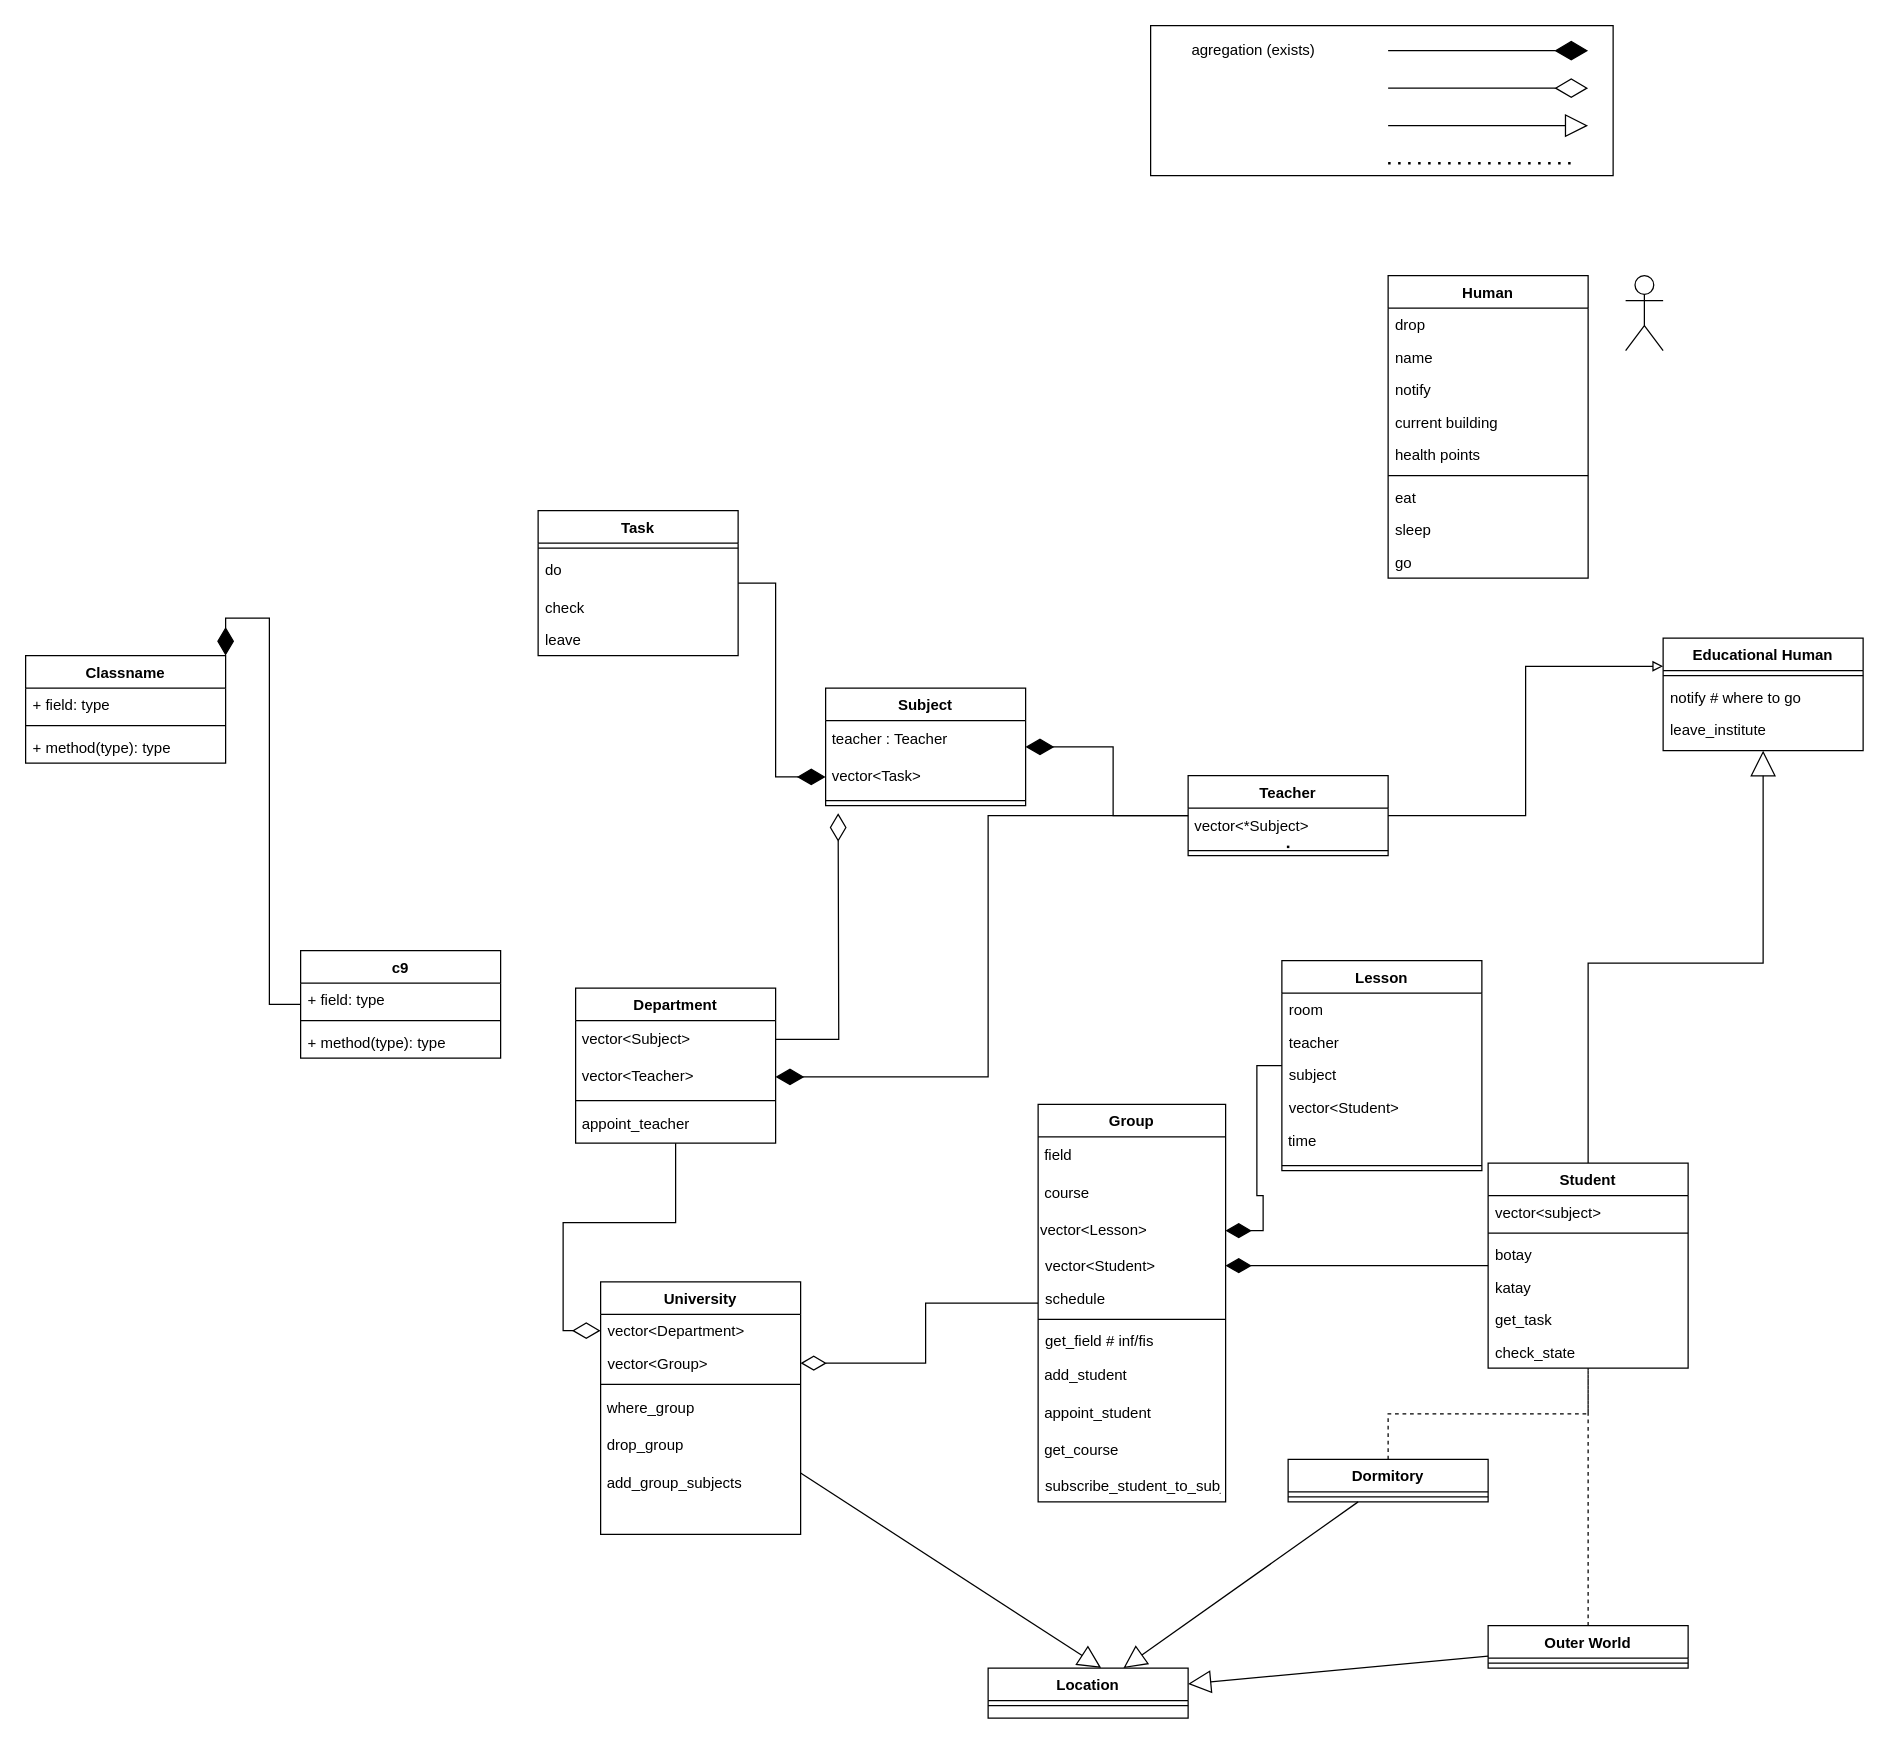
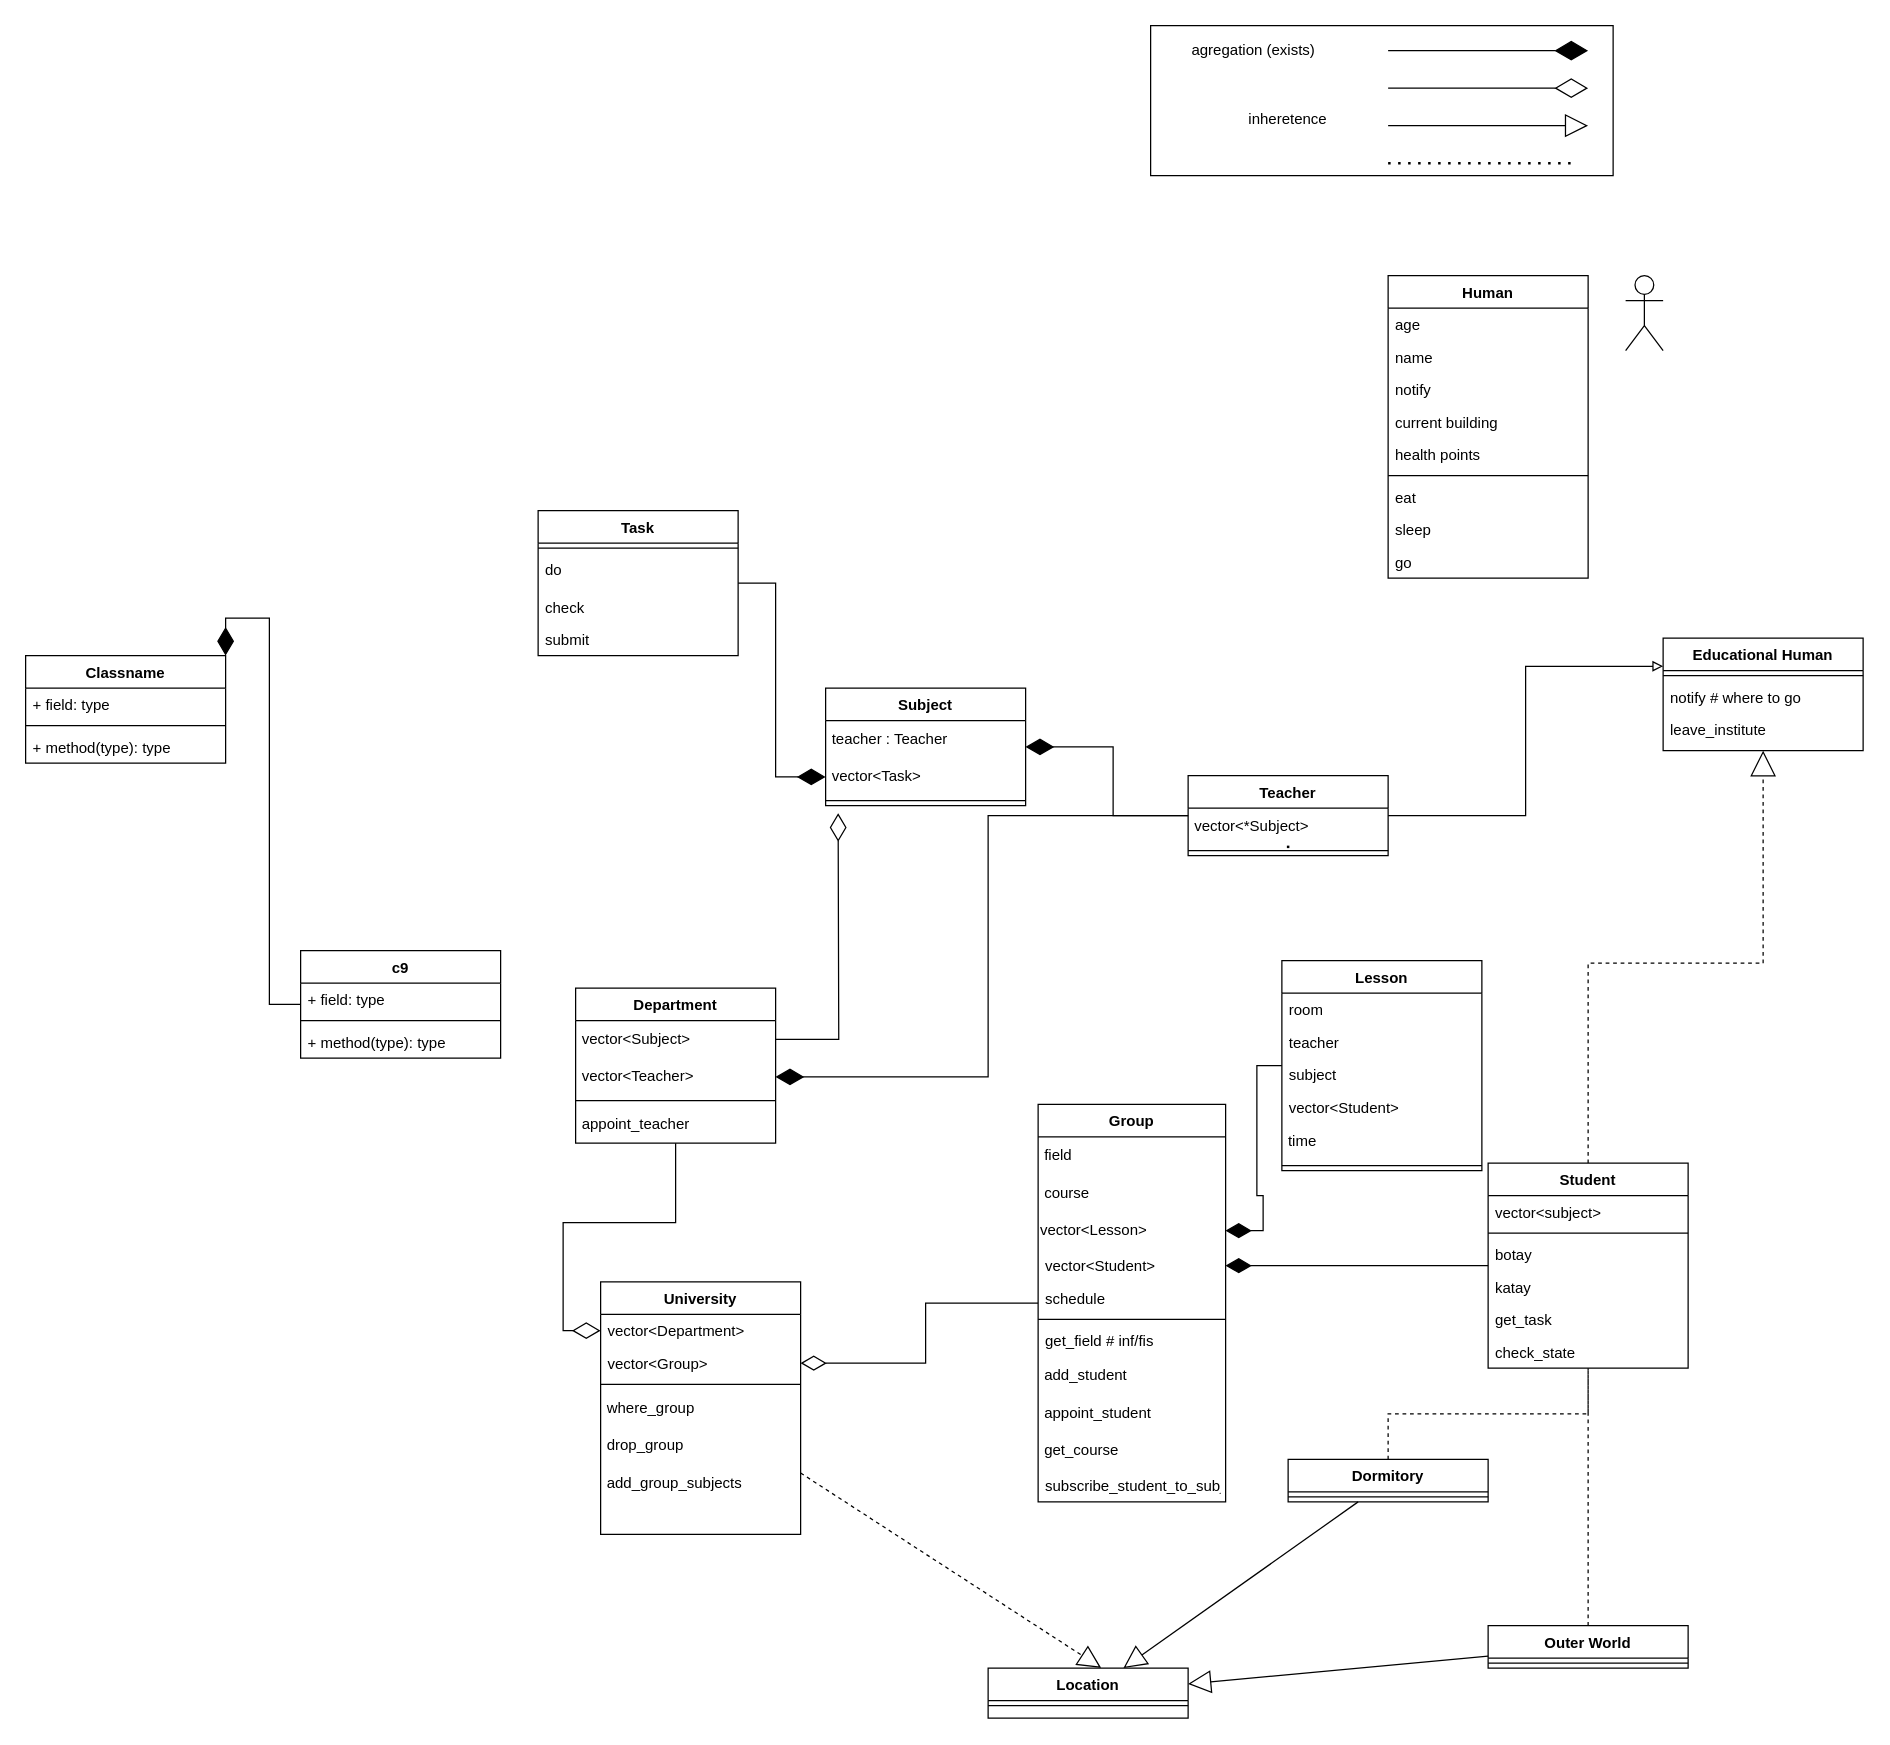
node "inheretence": added
node "drop": label "drop" -> "age"
node "leave": label "leave" -> "submit"
edge "Student" -> "Educational Human": style solid -> dashed
edge "University" -> "Location": style solid -> dashed
